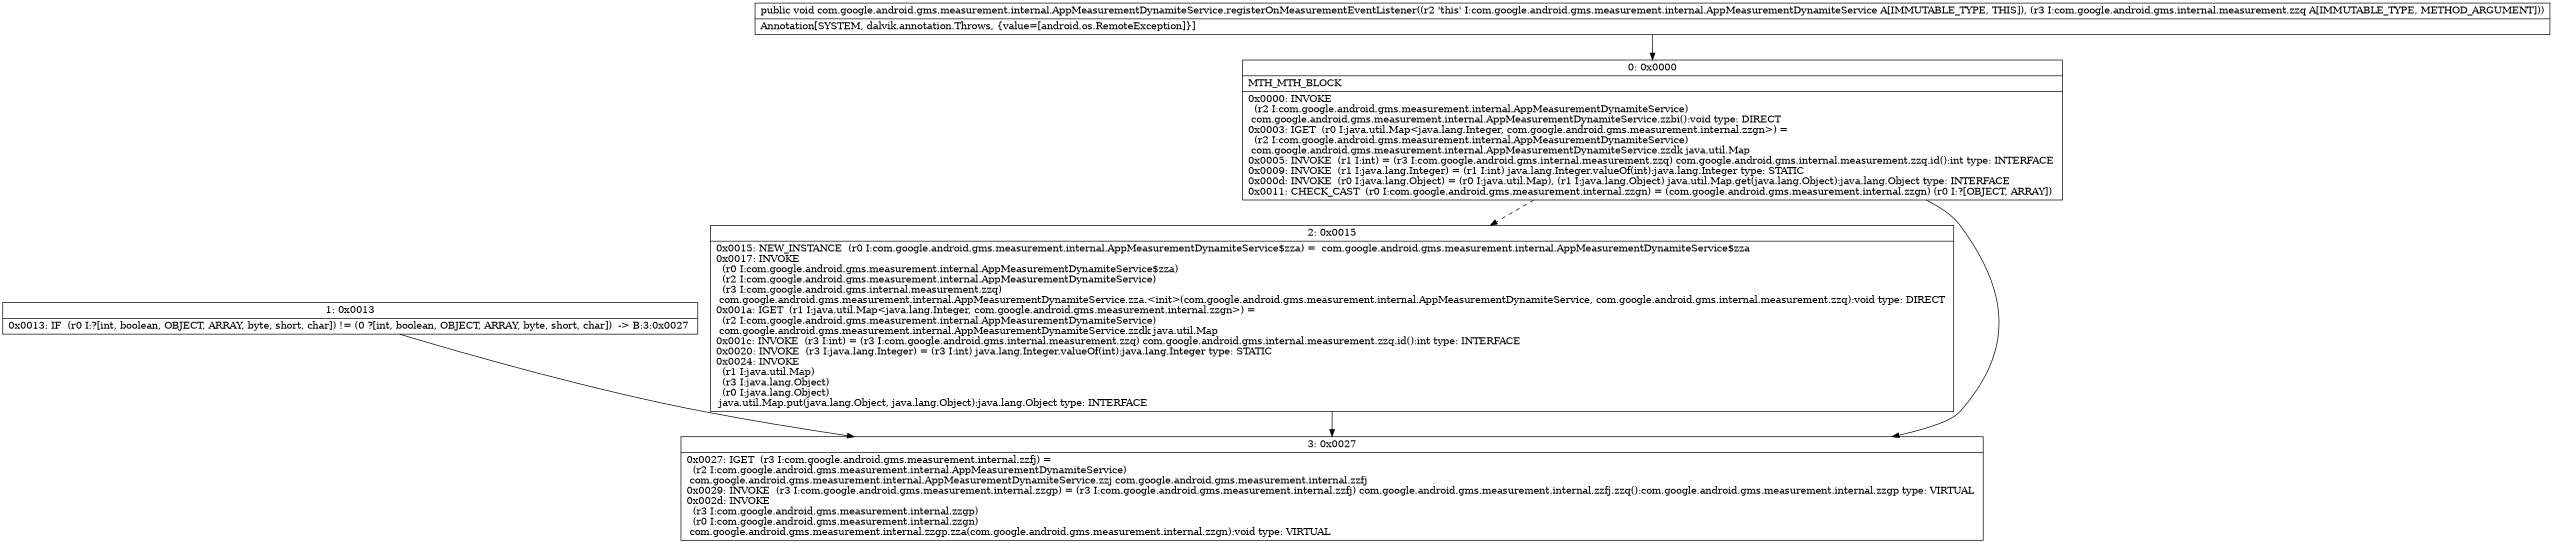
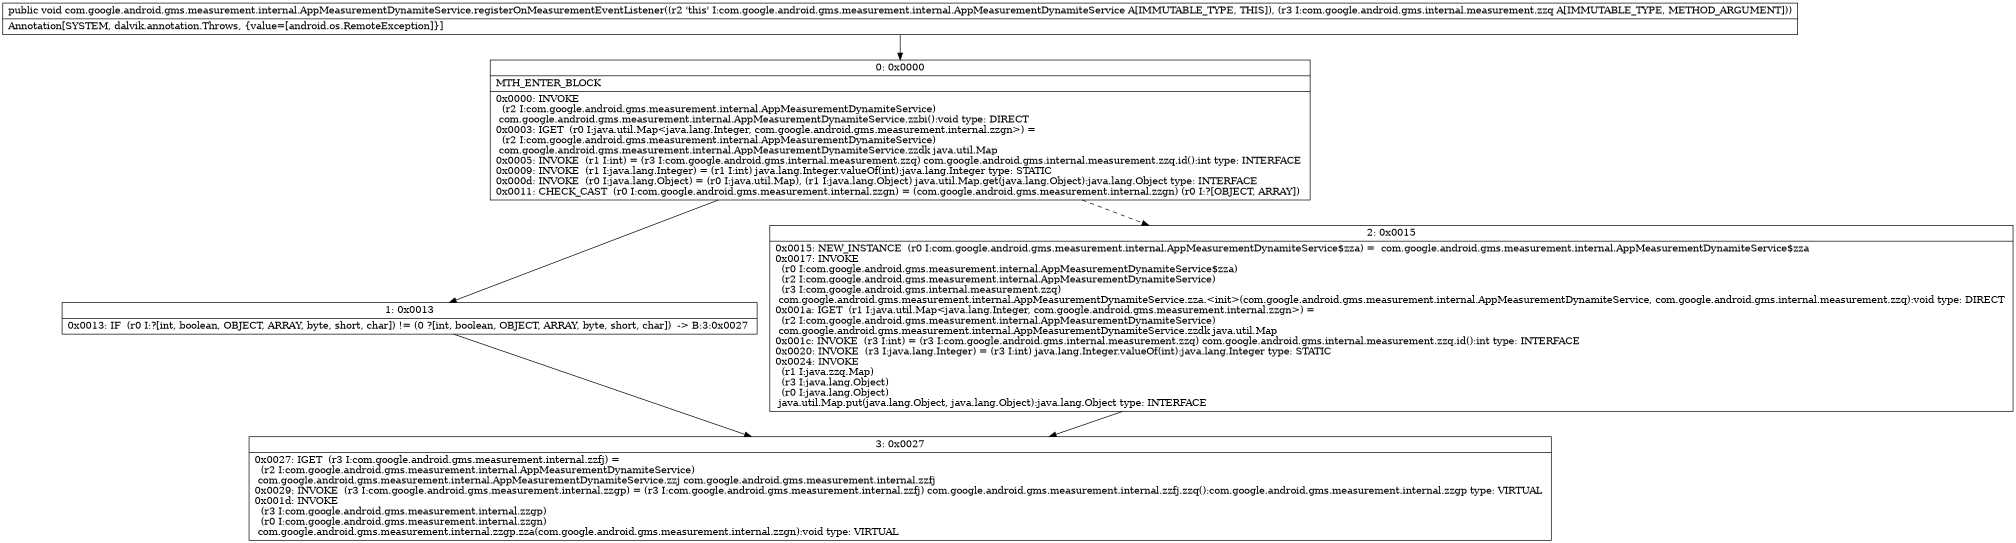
node "0: 0x0000": text "MTH_MTH_BLOCK" -> "MTH_ENTER_BLOCK"
edge "0: 0x0000" -> "3: 0x0027": now "0: 0x0000" -> "1: 0x0013"
node "2: 0x0015": text "(r1 I:java.util.Map)" -> "(r1 I:java.zzq.Map)"
node "3: 0x0027": text "0x002d: INVOKE" -> "0x001d: INVOKE"
